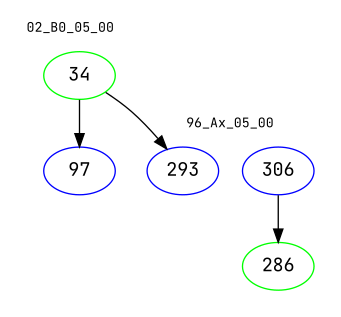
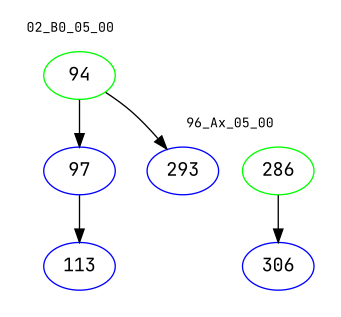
node "34": label "34" -> "94"
edge "306" -> "286": reversed
node "113": added
